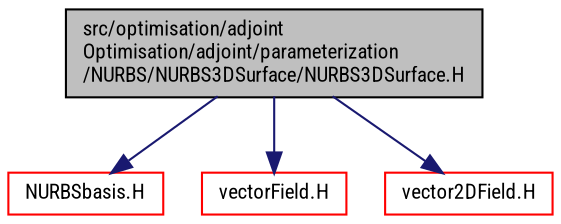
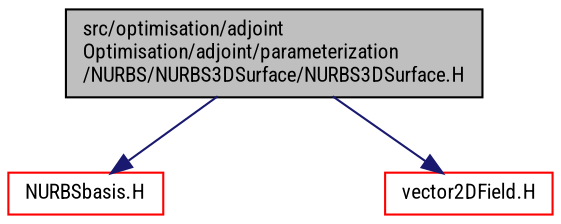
node "vectorField.H": removed
